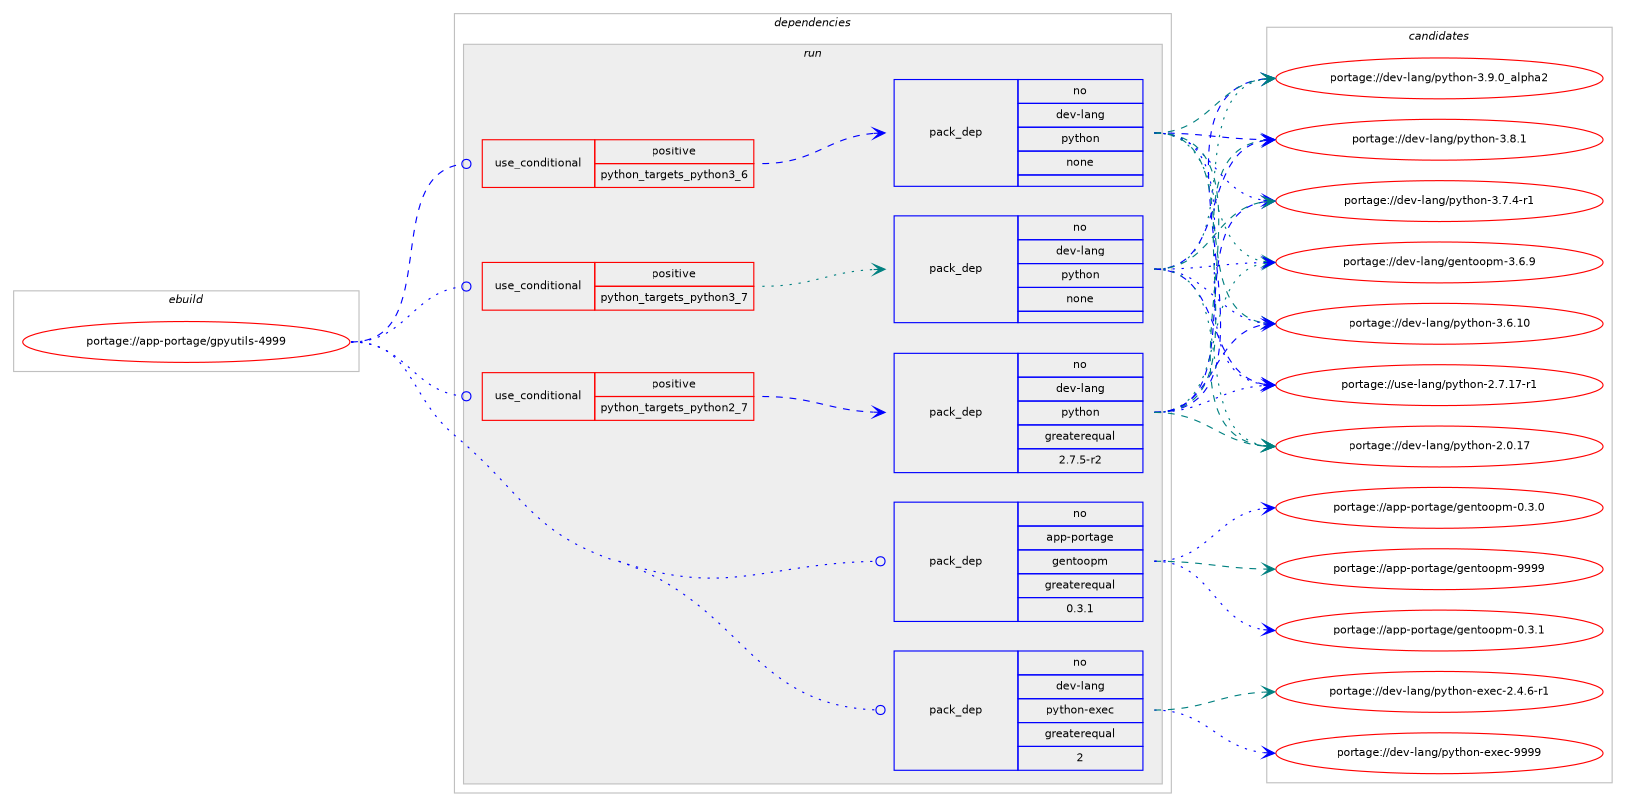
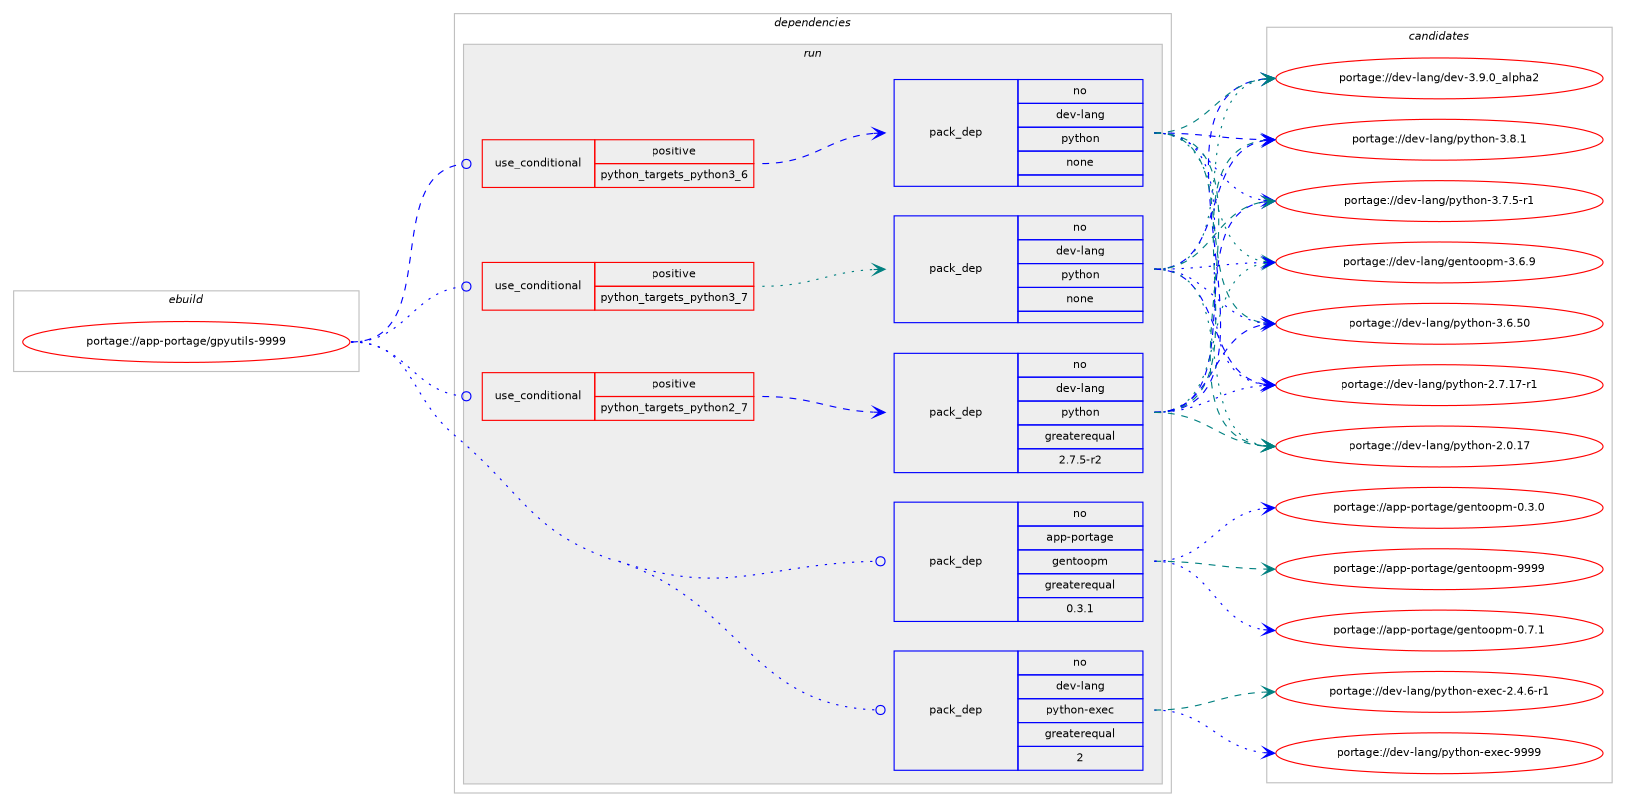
node "portage://dev-lang/python-3.9.0_alpha2": label "portage://dev-lang/python-3.9.0_alpha2" -> "portage://dev-lang/dev-3.9.0_alpha2"
node "portage://dev-lang/python-3.7.4-r1": label "portage://dev-lang/python-3.7.4-r1" -> "portage://dev-lang/python-3.7.5-r1"
node "portage://dev-lang/python-3.6.10": label "portage://dev-lang/python-3.6.10" -> "portage://dev-lang/python-3.6.50"
node "portage://app-portage/gpyutils-4999": label "portage://app-portage/gpyutils-4999" -> "portage://app-portage/gpyutils-9999"
node "portage://use-lang/python-2.7.17-r1": label "portage://use-lang/python-2.7.17-r1" -> "portage://dev-lang/python-2.7.17-r1"
node "portage://app-portage/gentoopm-0.3.1": label "portage://app-portage/gentoopm-0.3.1" -> "portage://app-portage/gentoopm-0.7.1"
